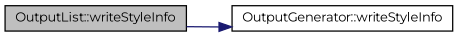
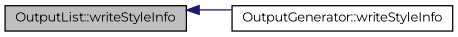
edge "OutputList::writeStyleInfo" -> "OutputGenerator::writeStyleInfo": reversed
